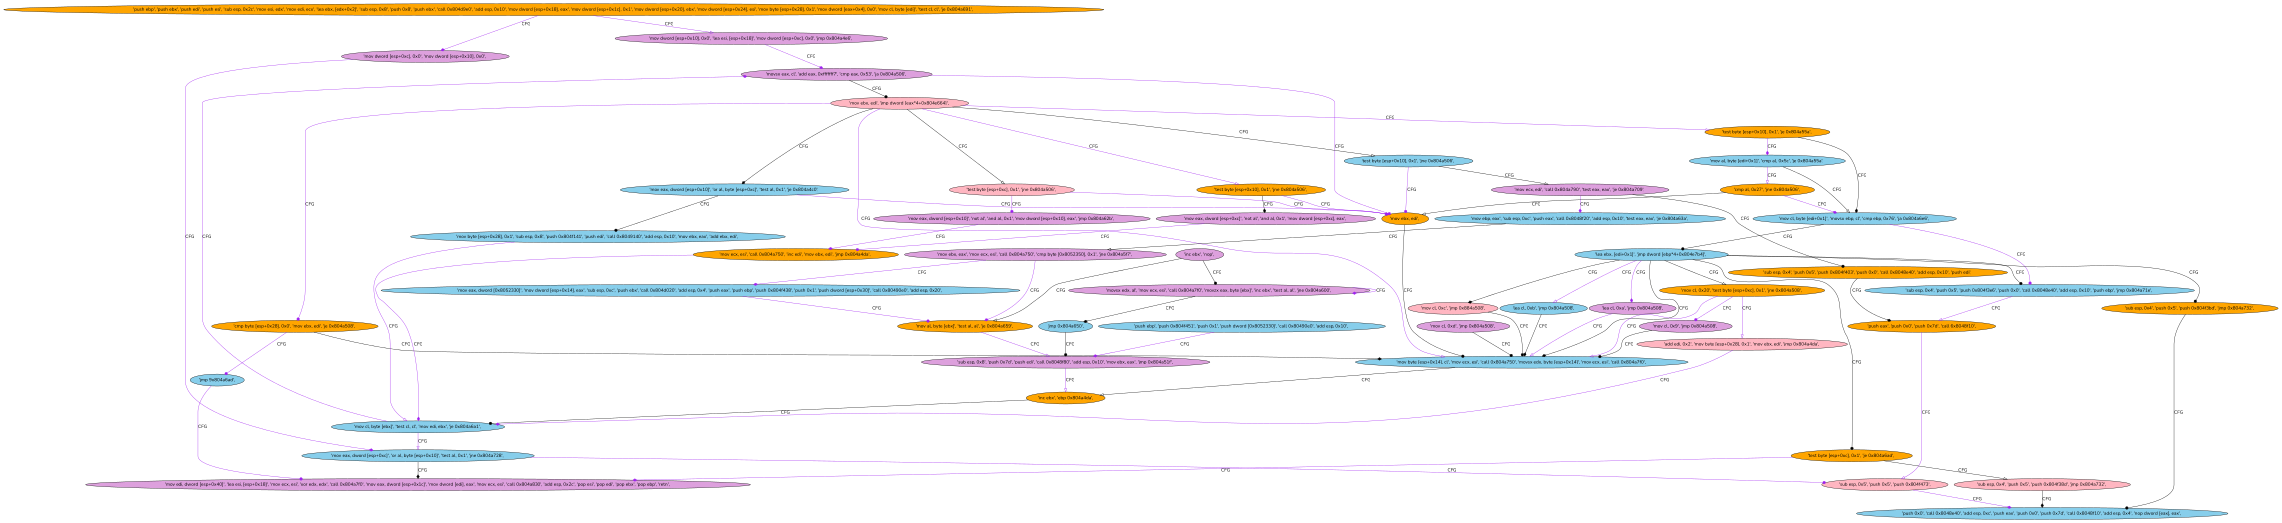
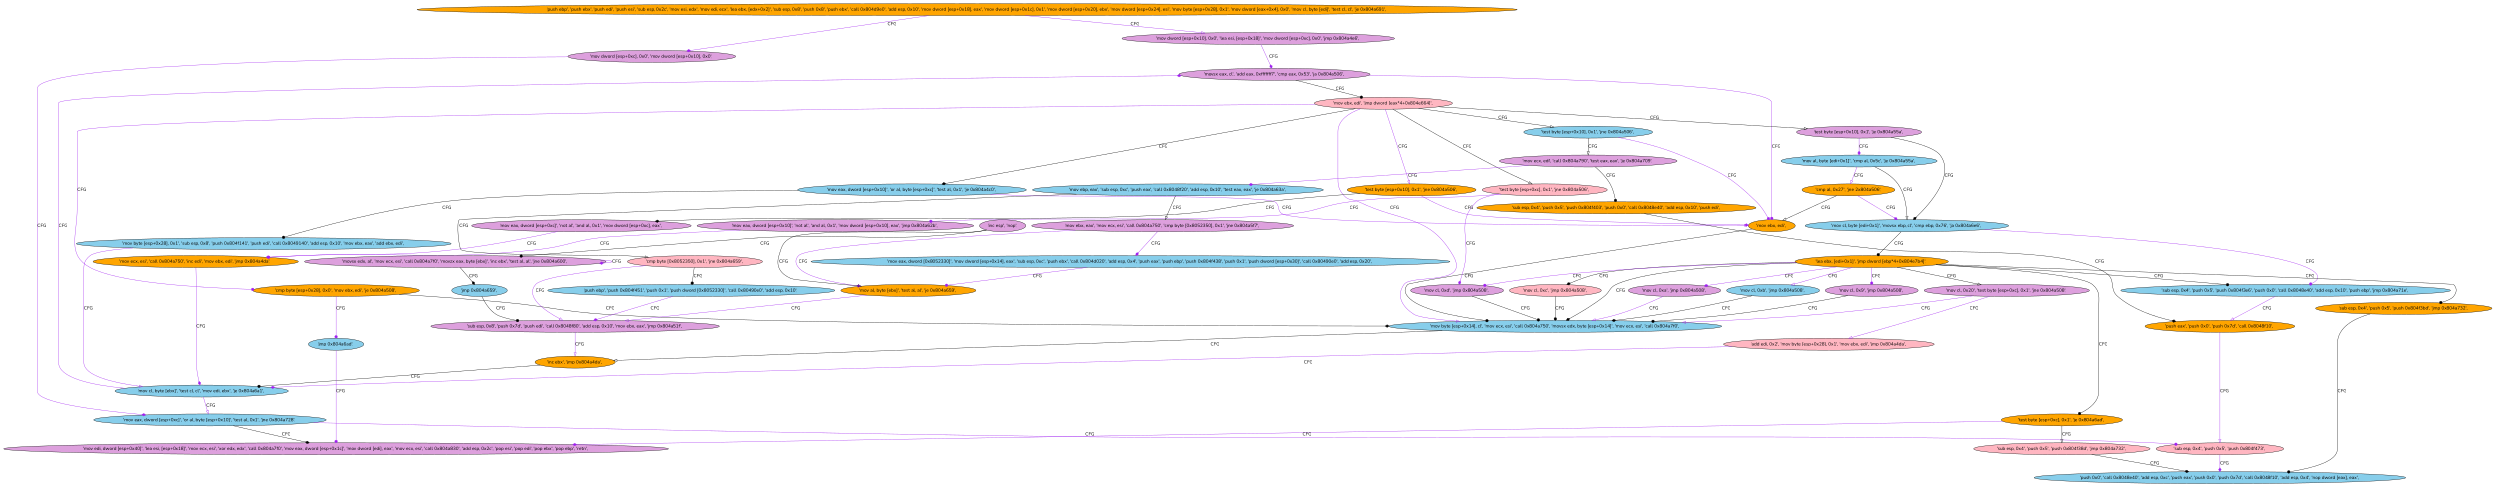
edge "'mov ebx, edi', 'jmp dword [eax*4+0x804e664]'," -> "'test byte [esp+0x10], 0x1', 'je 0x804a55a',": color purple -> black
node "'test byte [esp+0x10], 0x1', 'je 0x804a55a',": fillcolor orange -> plum
node "'cmp al, 0x27', 'jne 0x804a506',": label "'cmp al, 0x27', 'jne 0x804a506'," -> "'cmp al, 0x27', 'jne 2x804a506',"
edge "'test byte [esp+0xc], 0x1', 'jne 0x804a506'," -> "'mov ebx, edi',": now "'test byte [esp+0xc], 0x1', 'jne 0x804a506'," -> "'mov cl, 0xd', 'jmp 0x804a508',"
node "'inc ebx', 'nop',": label "'inc ebx', 'nop'," -> "'inc esp', 'nop',"
node "'lea ebx, [edi+0x1]', 'jmp dword [ebp*4+0x804e7b4]',": fillcolor skyblue -> orange
node "'cmp byte [0x8052350], 0x1', 'jne 0x804a659',": added
edge "'lea ebx, [edi+0x1]', 'jmp dword [ebp*4+0x804e7b4]'," -> "'mov cl, 0xd', 'jmp 0x804a508',": added, label "CFG"
node "'mov cl, 0x20', 'test byte [esp+0xc], 0x1', 'jne 0x804a508',": fillcolor orange -> plum
node "'mov cl, 0xc', 'jmp 0x884a508',": label "'mov cl, 0xc', 'jmp 0x884a508'," -> "'mov cl, 0xc', 'jmp 0x804a508',"
node "'lea cl, 0xb', 'jmp 0x804a508',": label "'lea cl, 0xb', 'jmp 0x804a508'," -> "'mov cl, 0xb', 'jmp 0x804a508',"
node "'lea cl, 0xa', 'jmp 0x804a508',": label "'lea cl, 0xa', 'jmp 0x804a508'," -> "'mov cl, 0xa', 'jmp 0x804a508',"
edge "'mov cl, 0x20', 'test byte [esp+0xc], 0x1', 'jne 0x804a508'," -> "'mov cl, 0x9', 'jmp 0x804a508',": now "'lea ebx, [edi+0x1]', 'jmp dword [ebp*4+0x804e7b4]'," -> "'mov cl, 0x9', 'jmp 0x804a508',"
node "'jmp 0x804a650',": label "'jmp 0x804a650'," -> "'jmp 0x804a659',"
node "'push eax', 'push 0x0', 'push 0x7d', 'call 6x8048f10',": label "'push eax', 'push 0x0', 'push 0x7d', 'call 6x8048f10'," -> "'push eax', 'push 0x0', 'push 0x7d', 'call 0x8048f10',"
node "'jmp 9x804a6ad',": label "'jmp 9x804a6ad'," -> "'jmp 0x804a6ad',"
node "'inc ebx', 'ebp 0x804a4da',": label "'inc ebx', 'ebp 0x804a4da'," -> "'inc ebx', 'jmp 0x804a4da',"
node "'sub esp, 0x5', 'push 0x5', 'push 0x804f473',": label "'sub esp, 0x5', 'push 0x5', 'push 0x804f473'," -> "'sub esp, 0x4', 'push 0x5', 'push 0x804f473',"
